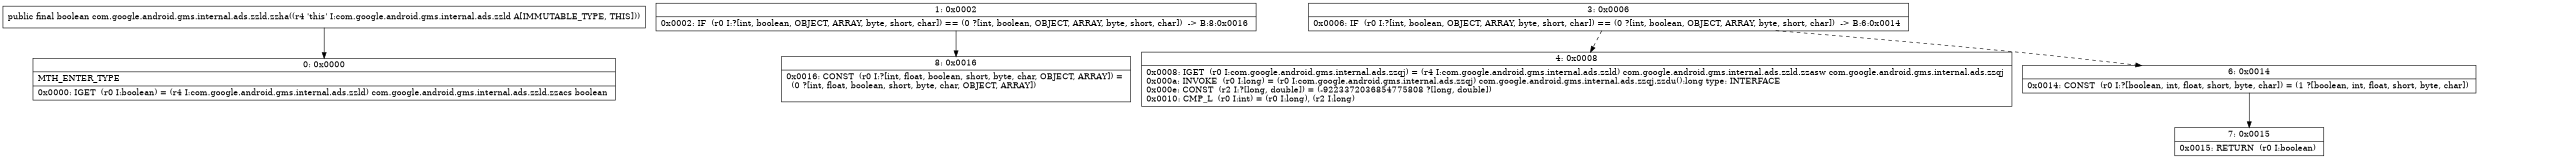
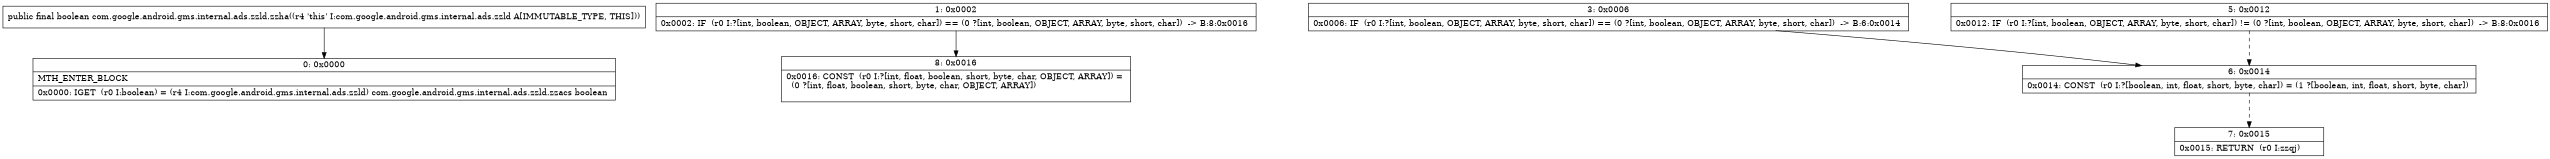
node "5: 0x0012": added
edge "3: 0x0006" -> "6: 0x0014": style dashed -> solid
node "0: 0x0000": text "MTH_ENTER_TYPE" -> "MTH_ENTER_BLOCK"
node "4: 0x0008": removed
edge "6: 0x0014" -> "7: 0x0015": style solid -> dashed
node "7: 0x0015": text "0x0015: RETURN  (r0 I:boolean)" -> "0x0015: RETURN  (r0 I:zzqj)"
